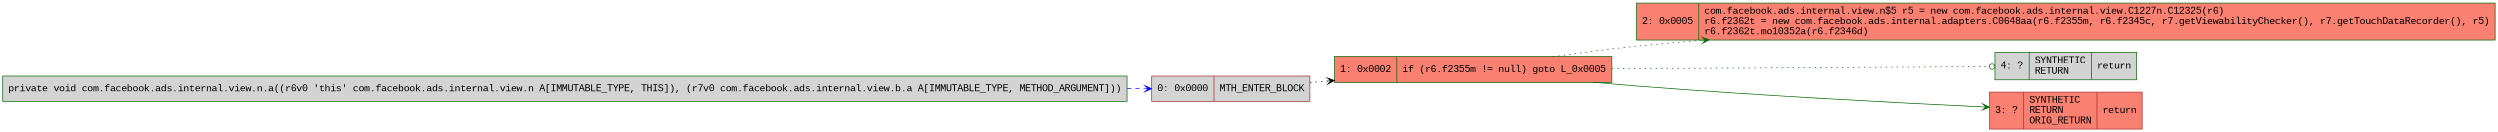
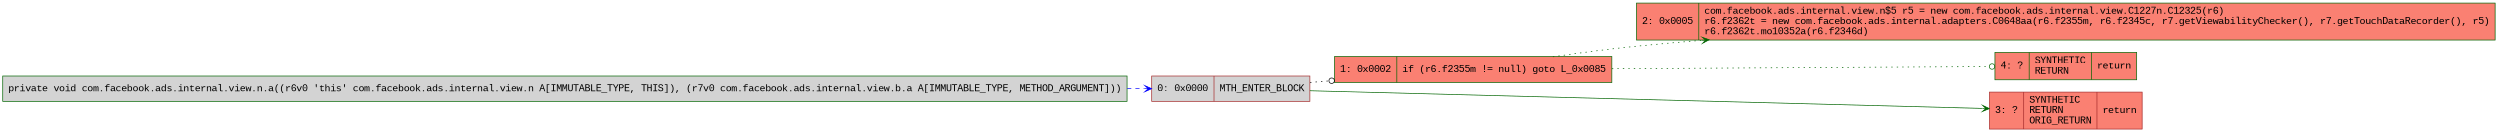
node "4: ?": fillcolor lightgrey -> salmon
node "1: 0x0002": text "if (r6.f2355m != null) goto L_0x0005" -> "if (r6.f2355m != null) goto L_0x0085"
edge "0: 0x0000" -> "1: 0x0002": arrowhead vee -> odot
edge "1: 0x0002" -> "3: ?": now "0: 0x0000" -> "3: ?"
